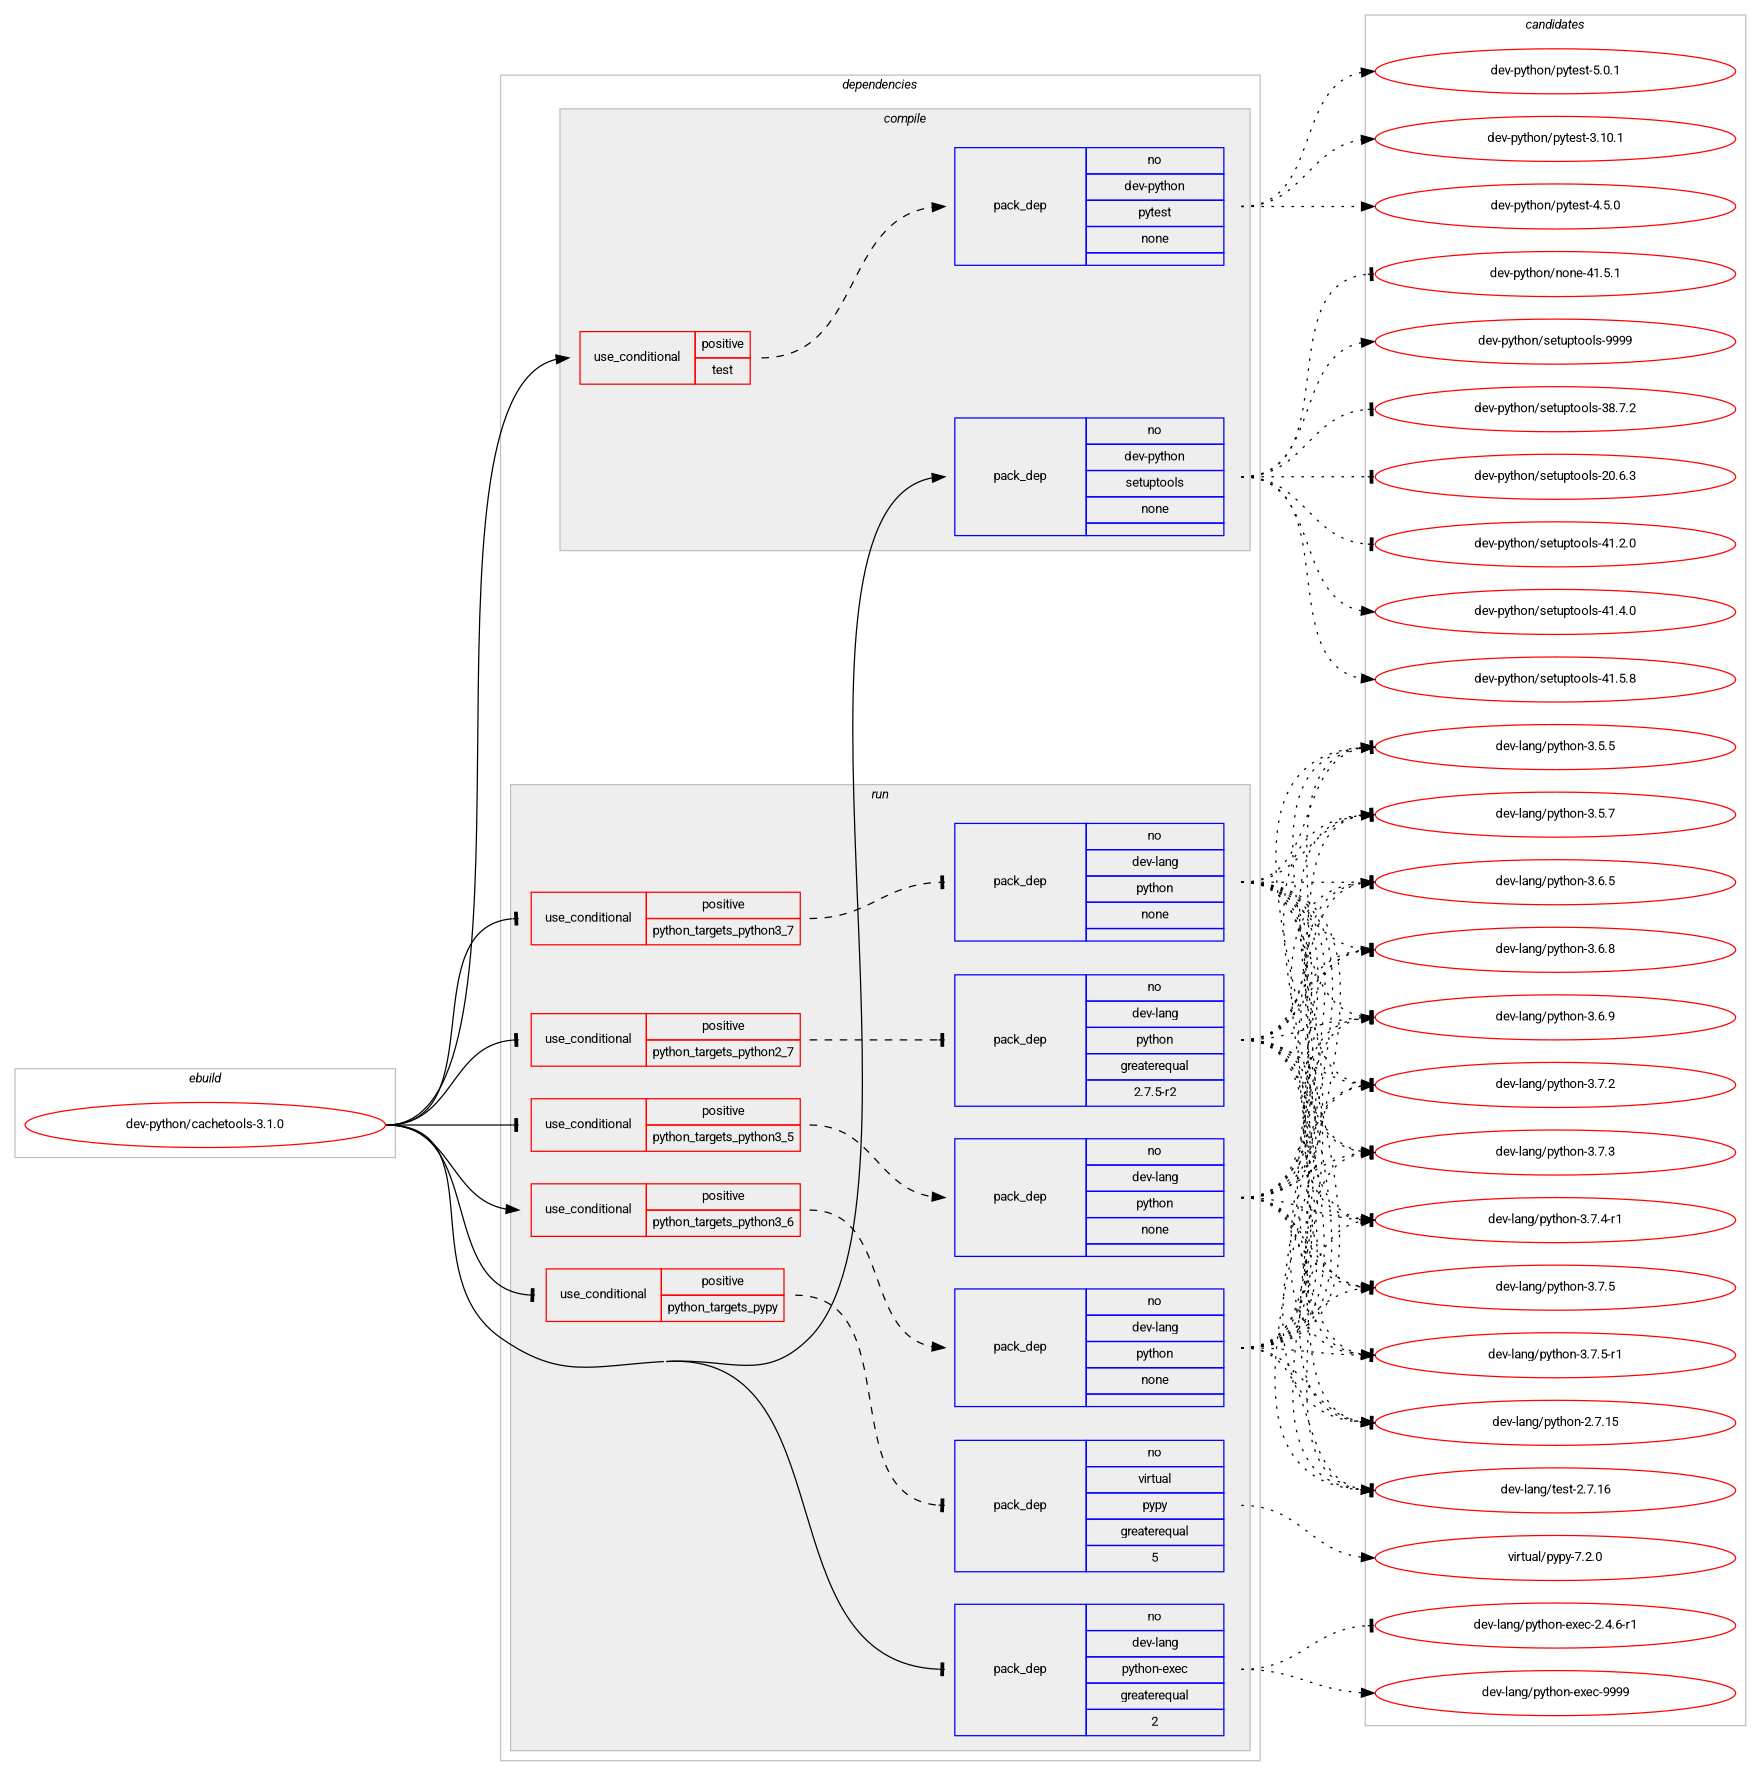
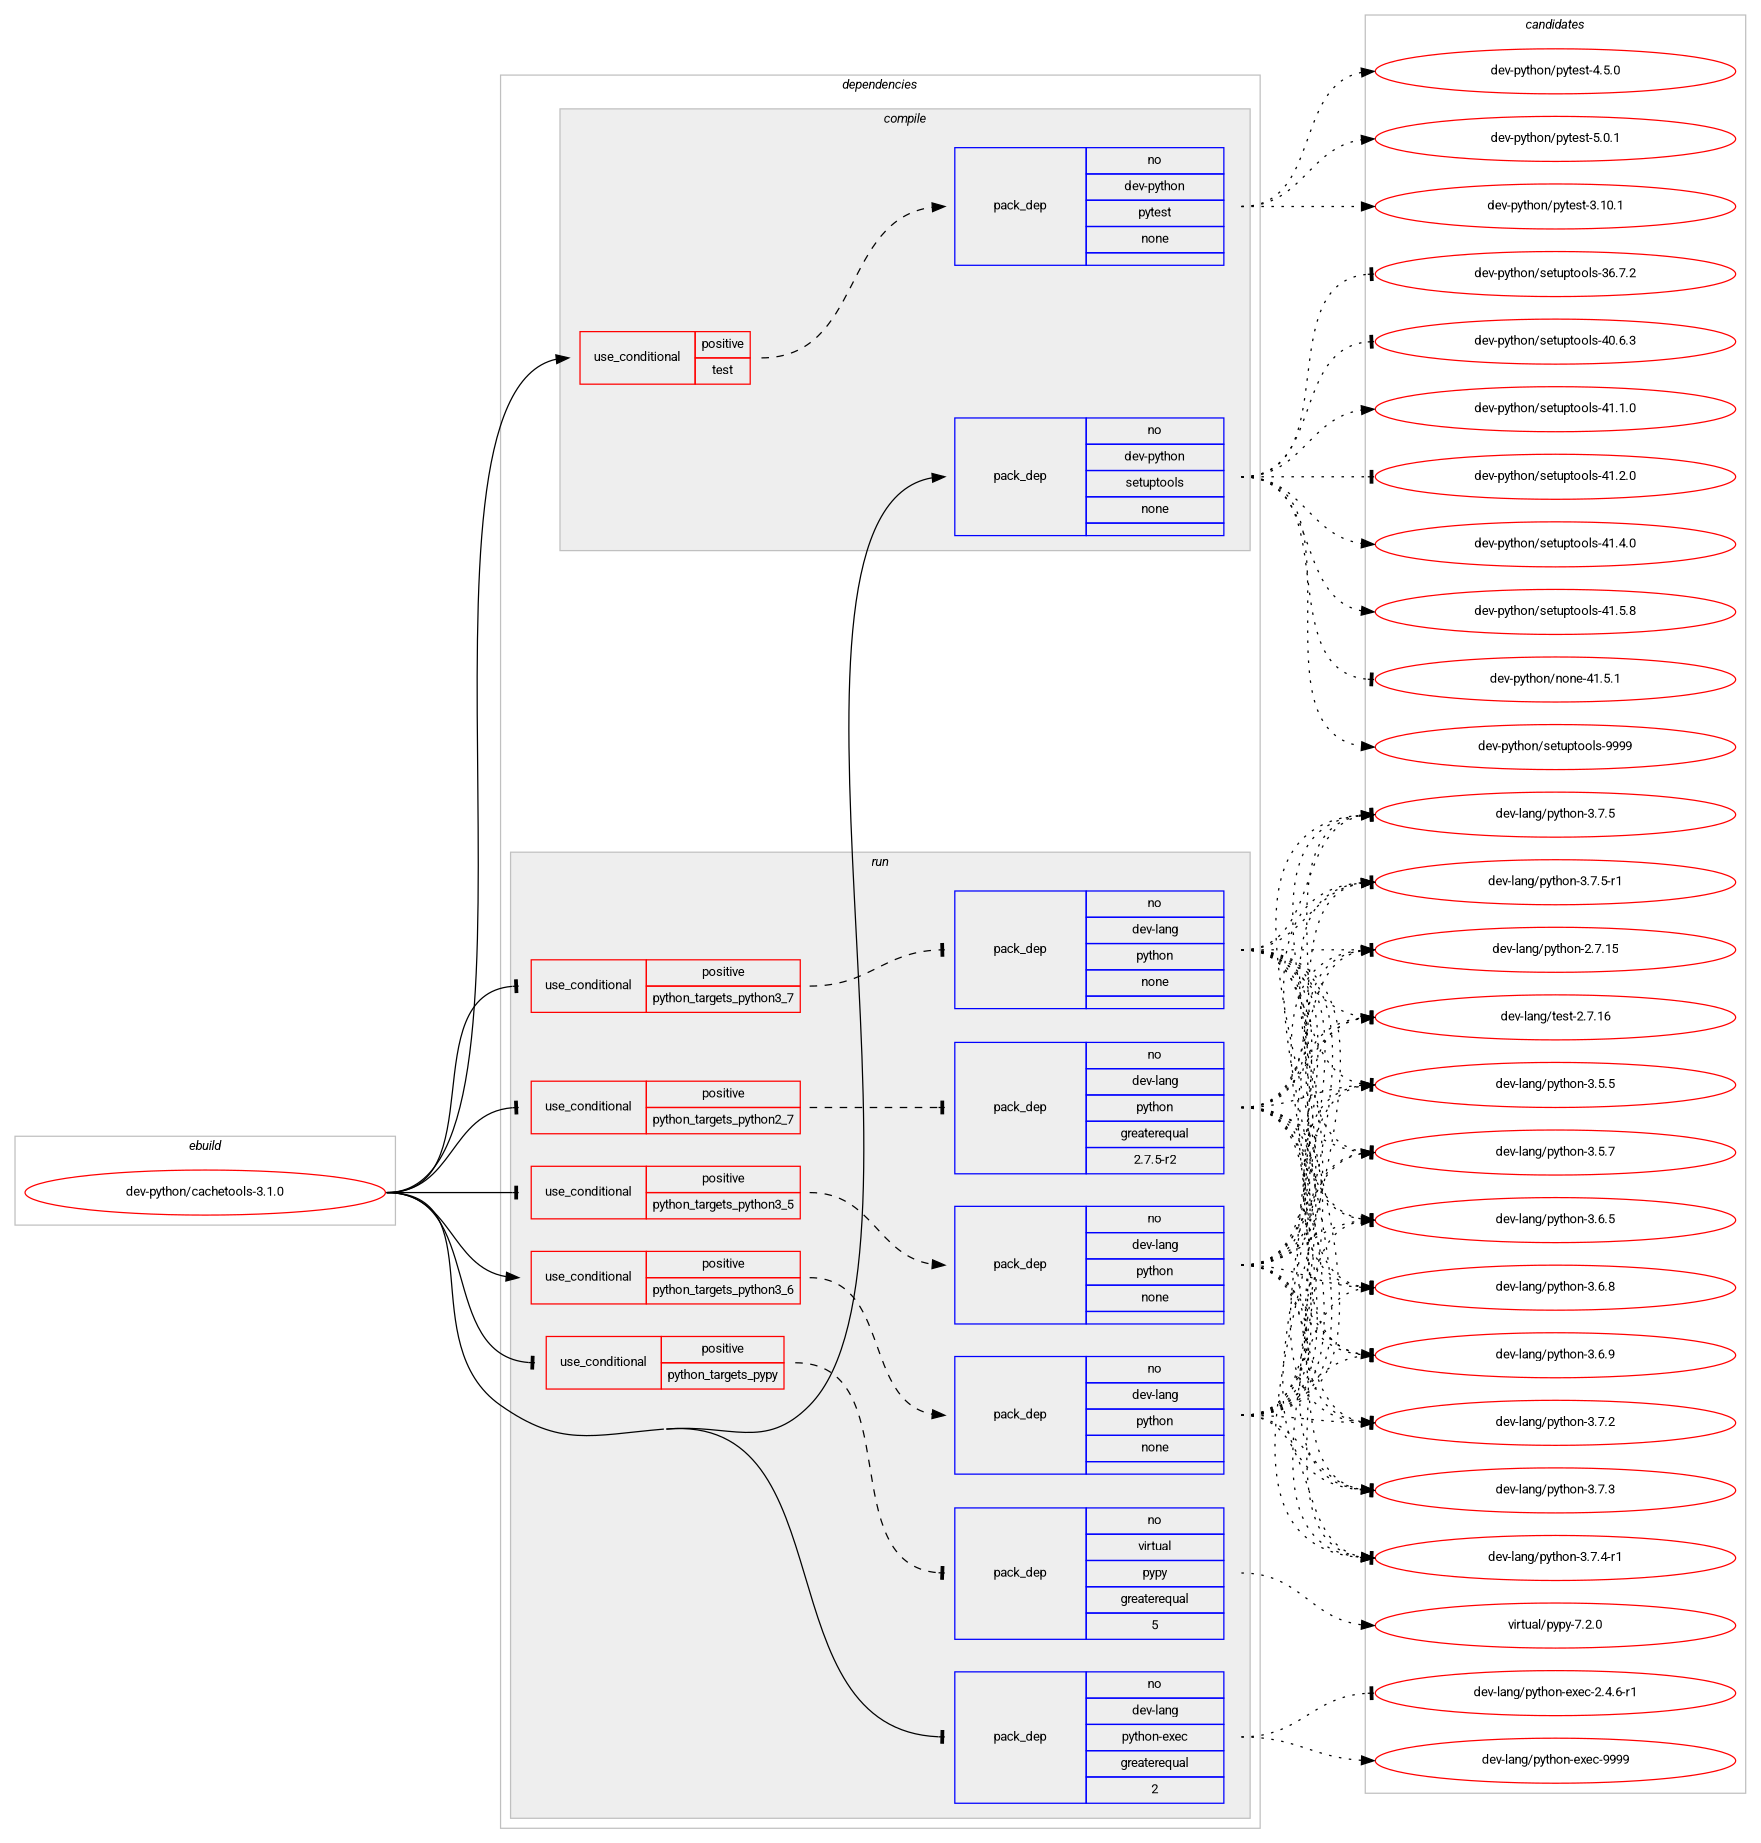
node "dev-python/setuptools-41.1.0": added
node "dev-python/setuptools-38.7.2": label "dev-python/setuptools-38.7.2" -> "dev-python/setuptools-36.7.2"
node "dev-python/setuptools-20.6.3": label "dev-python/setuptools-20.6.3" -> "dev-python/setuptools-40.6.3"
